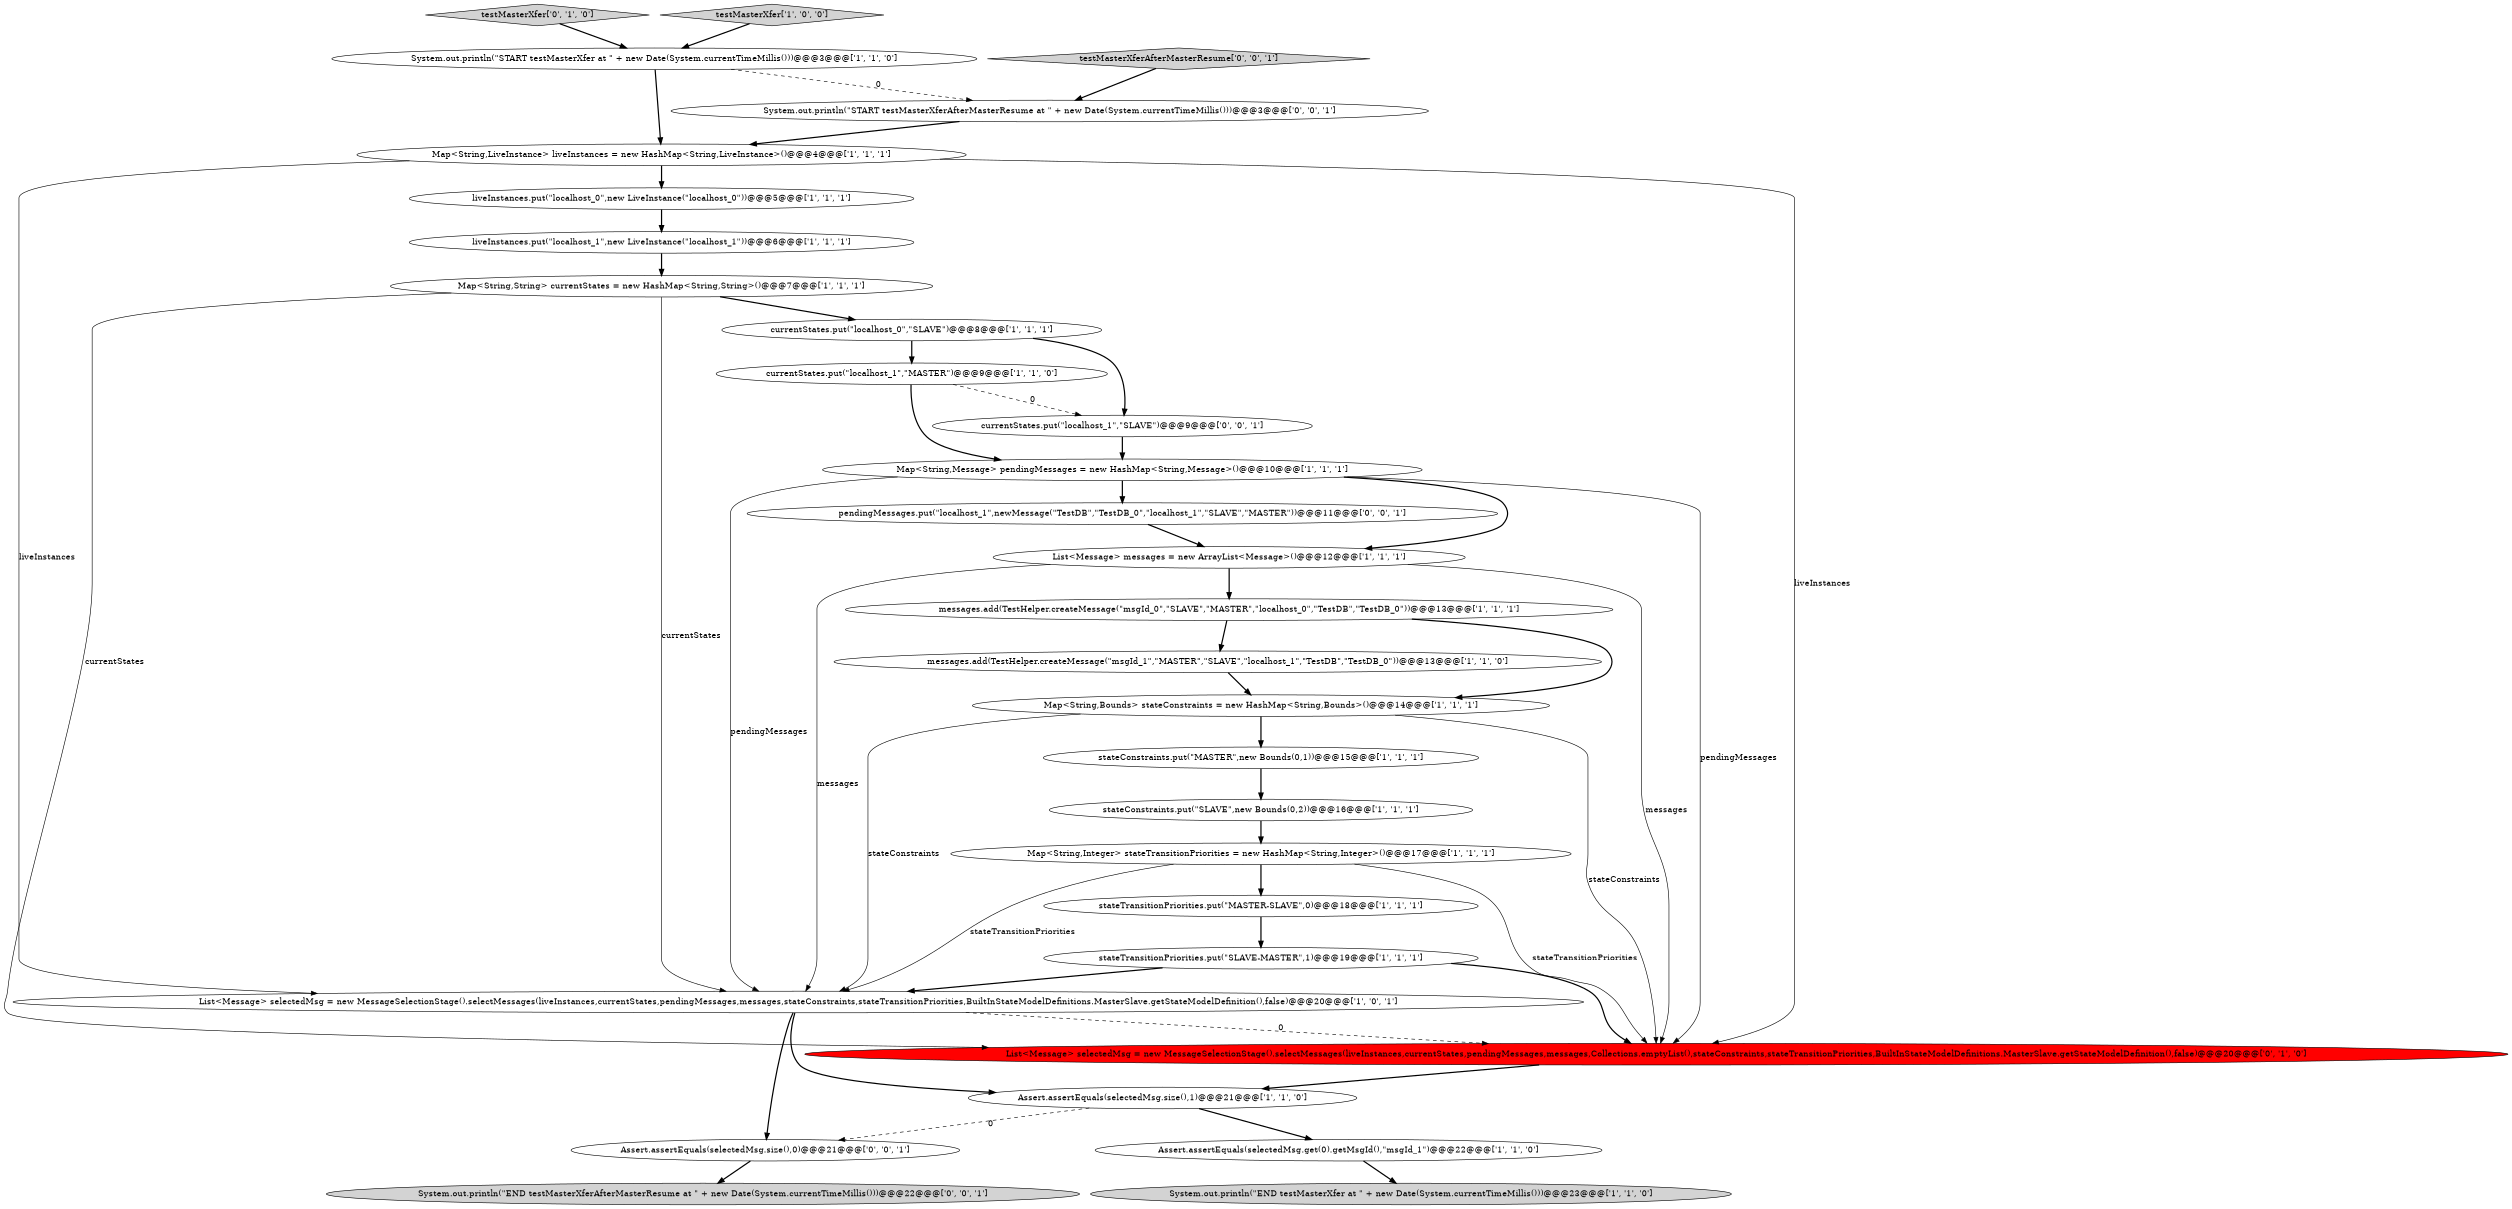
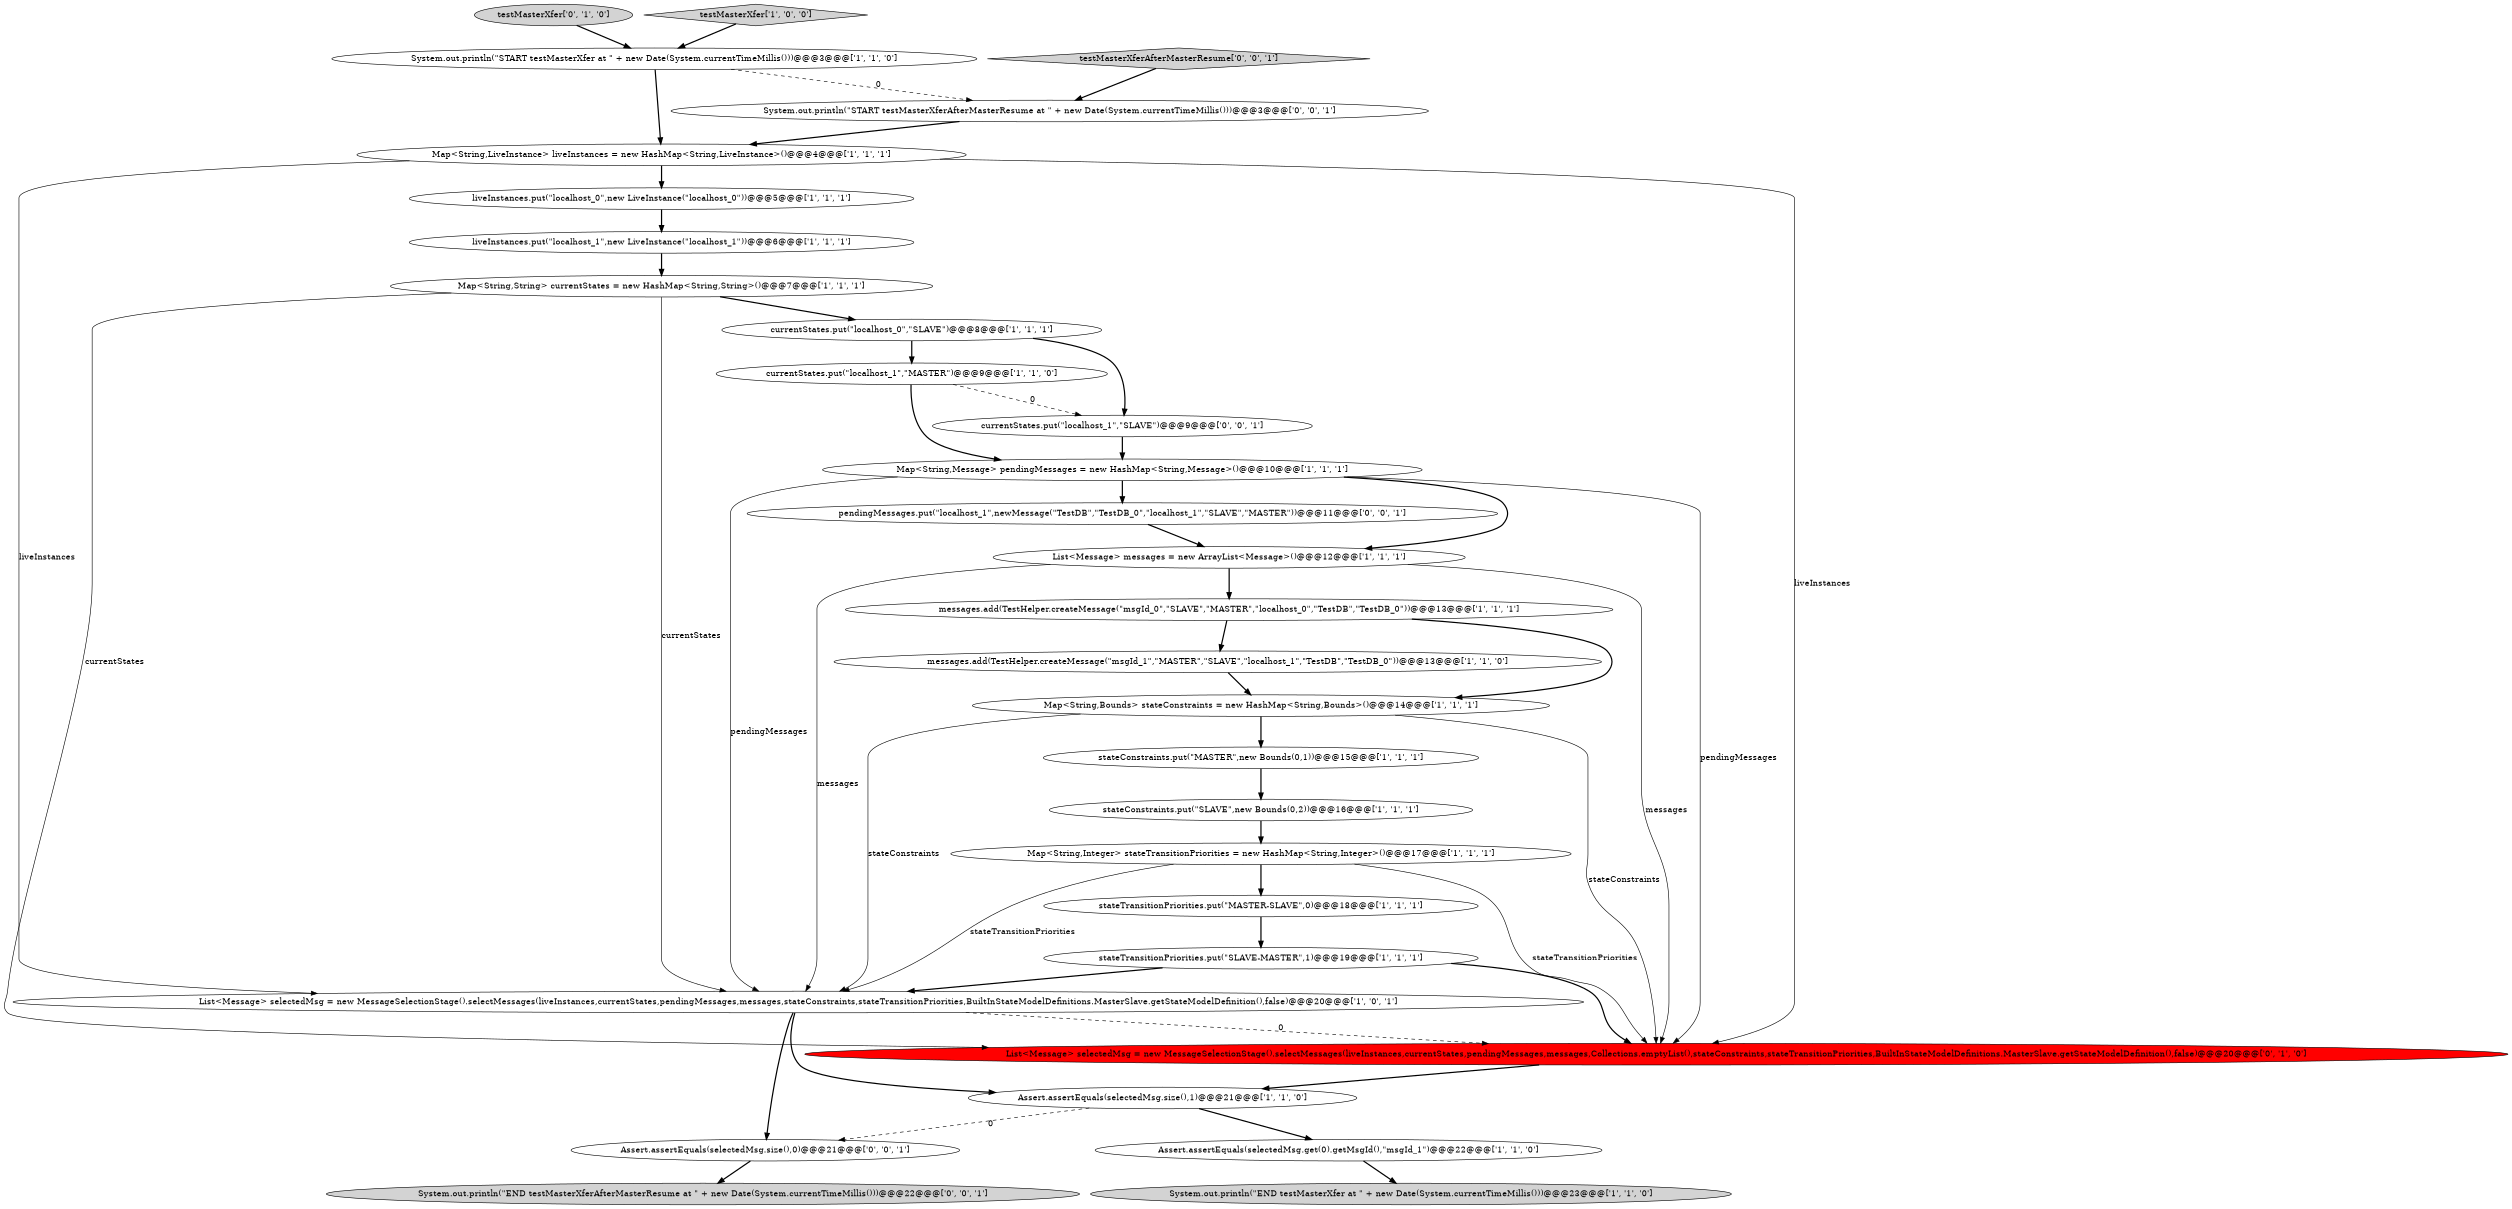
node "testMasterXfer['0', '1', '0']": shape diamond -> ellipse
